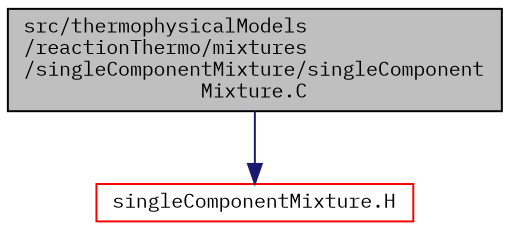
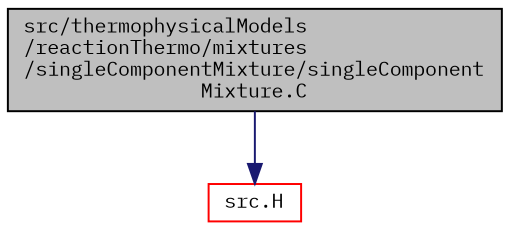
node "singleComponentMixture.H": label "singleComponentMixture.H" -> "src.H"
